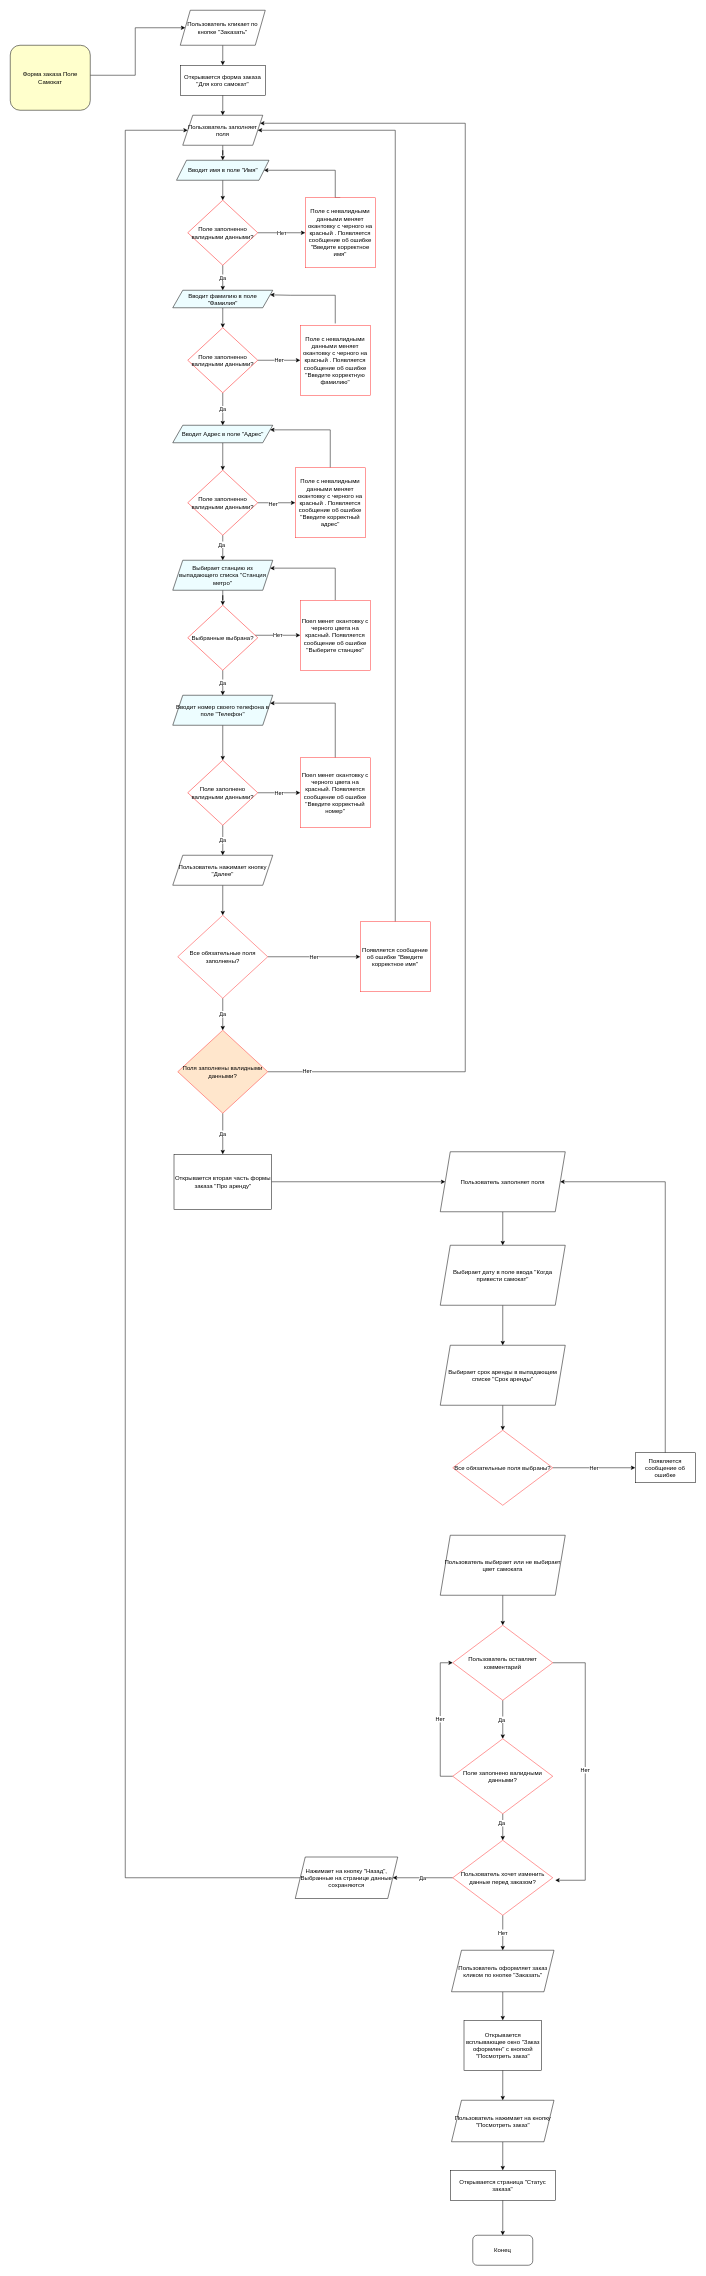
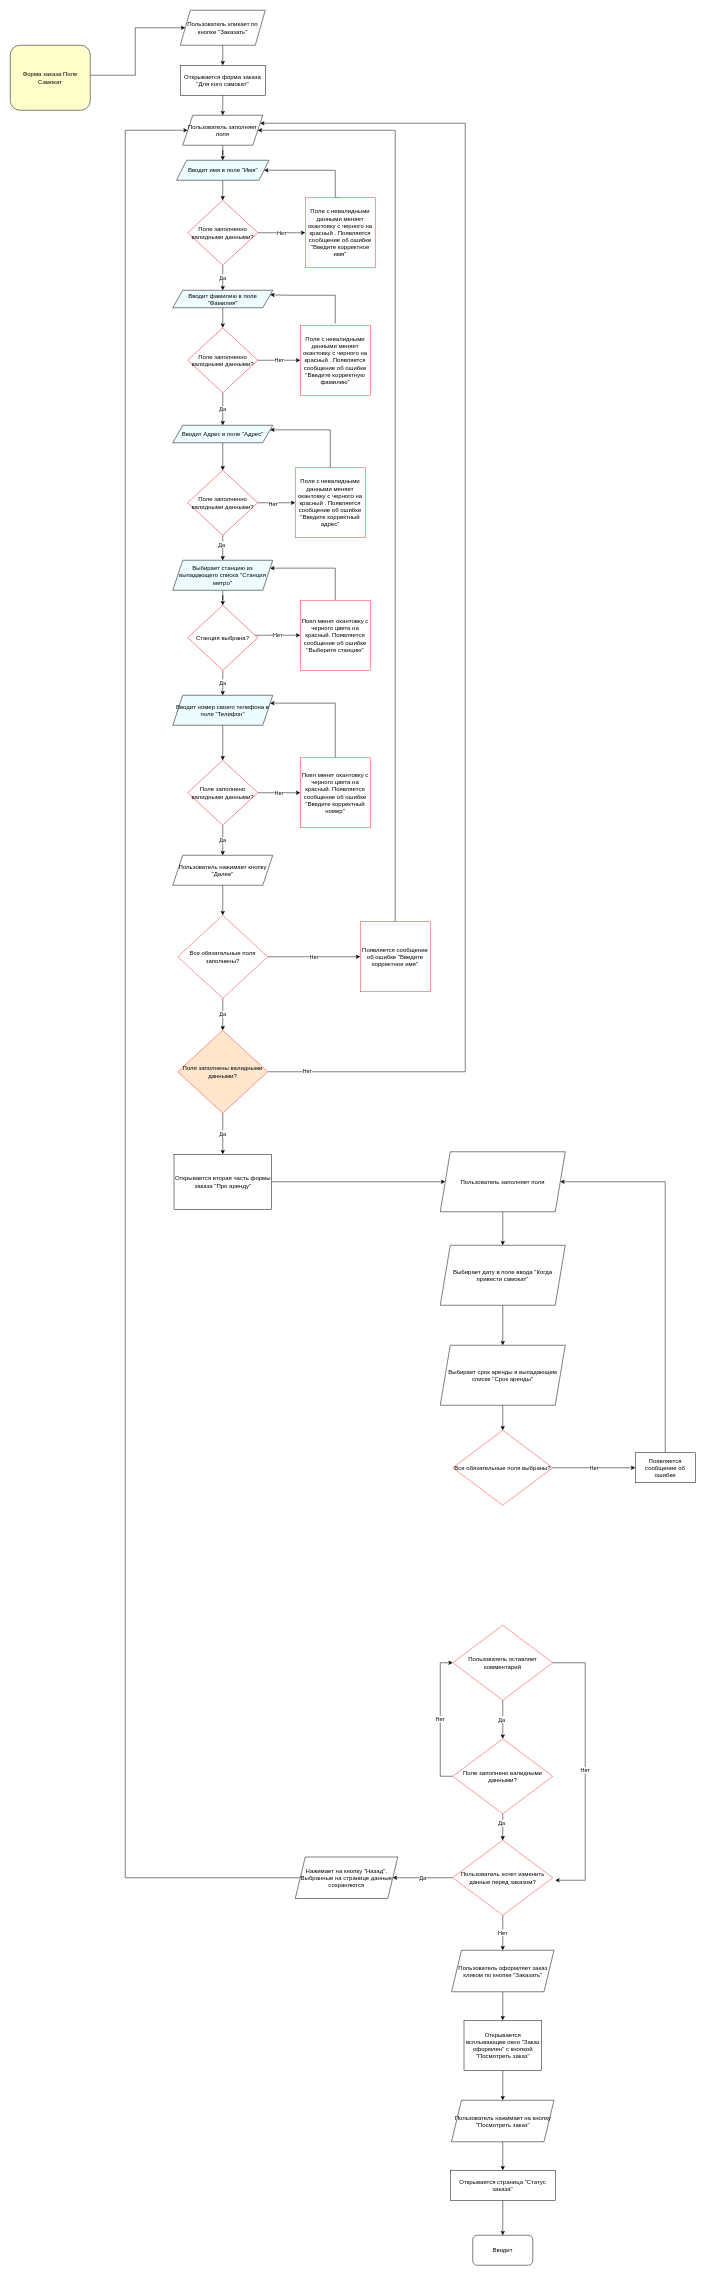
node "Выбранные выбрана?": label "Выбранные выбрана?" -> "Станция выбрана?"
node "Пользователь выбирает или не выбирает цвет самоката": removed
edge "Пользователь выбирает или не выбирает цвет самоката" -> "Пользователь оставляет комментарий": removed
node "Конец": label "Конец" -> "Вводит"
